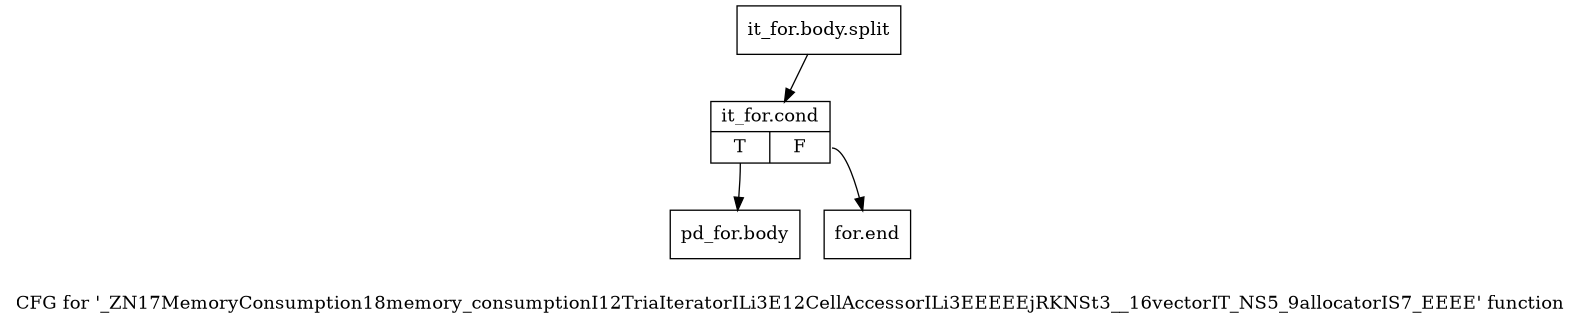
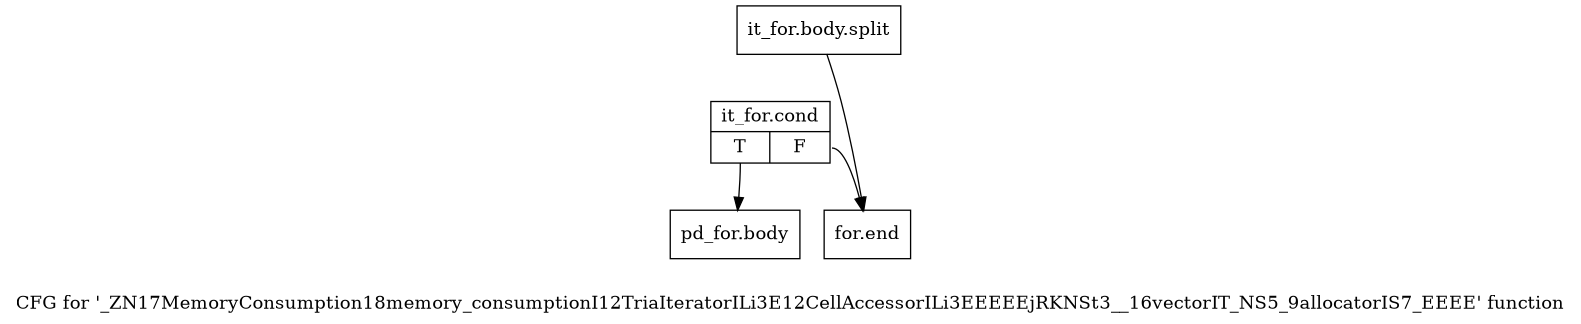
edge "it_for.body.split" -> "it_for.cond": now "it_for.body.split" -> "for.end"
